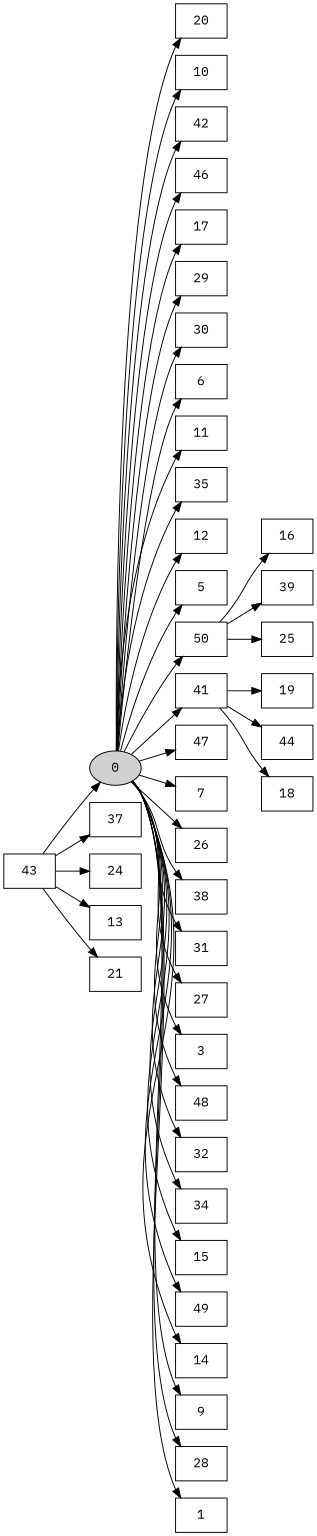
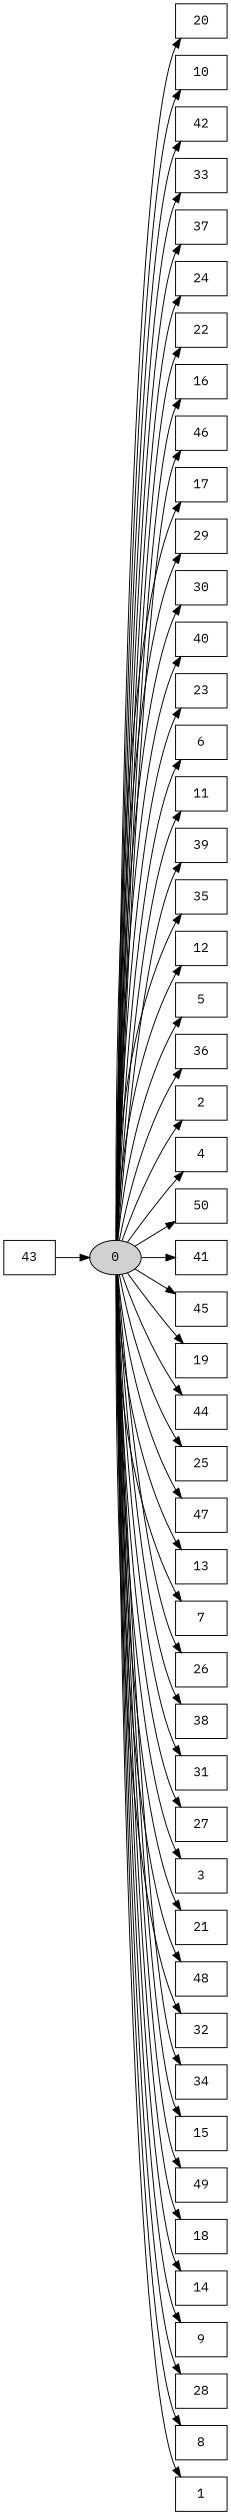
node "33": added
node "22": added
edge "50" -> "16": now "0" -> "16"
edge "50" -> "39": now "0" -> "39"
node "40": added
edge "50" -> "25": now "0" -> "25"
node "23": added
edge "41" -> "19": now "0" -> "19"
edge "41" -> "44": now "0" -> "44"
edge "41" -> "18": now "0" -> "18"
edge "43" -> "37": now "0" -> "37"
edge "43" -> "24": now "0" -> "24"
edge "43" -> "13": now "0" -> "13"
edge "43" -> "21": now "0" -> "21"
node "36": added
node "2": added
node "4": added
node "45": added
node "8": added
